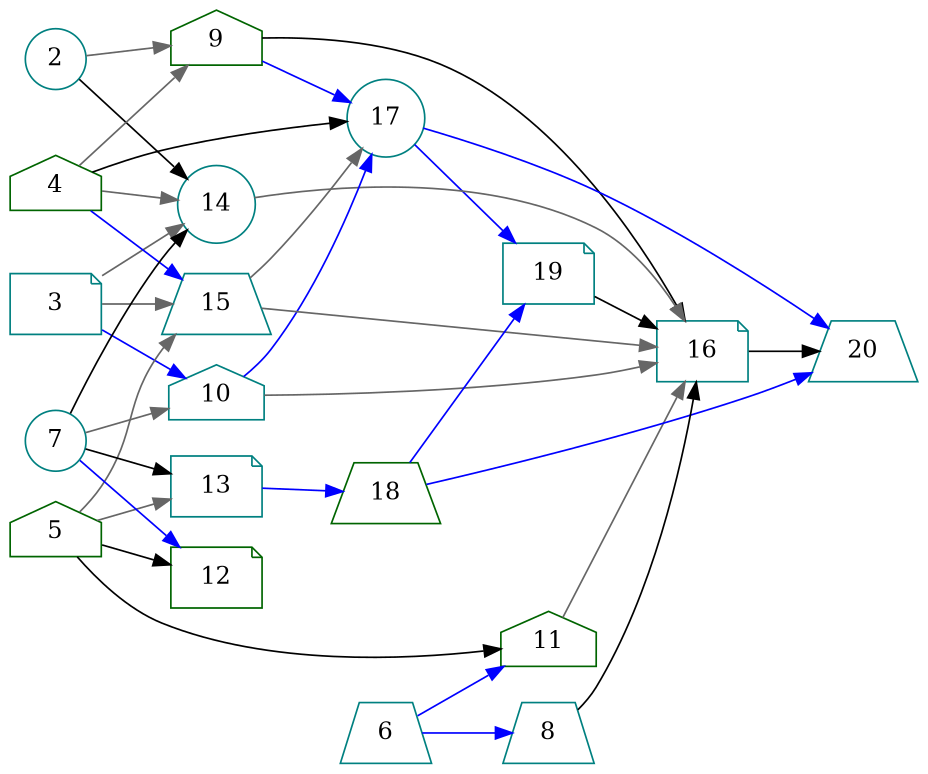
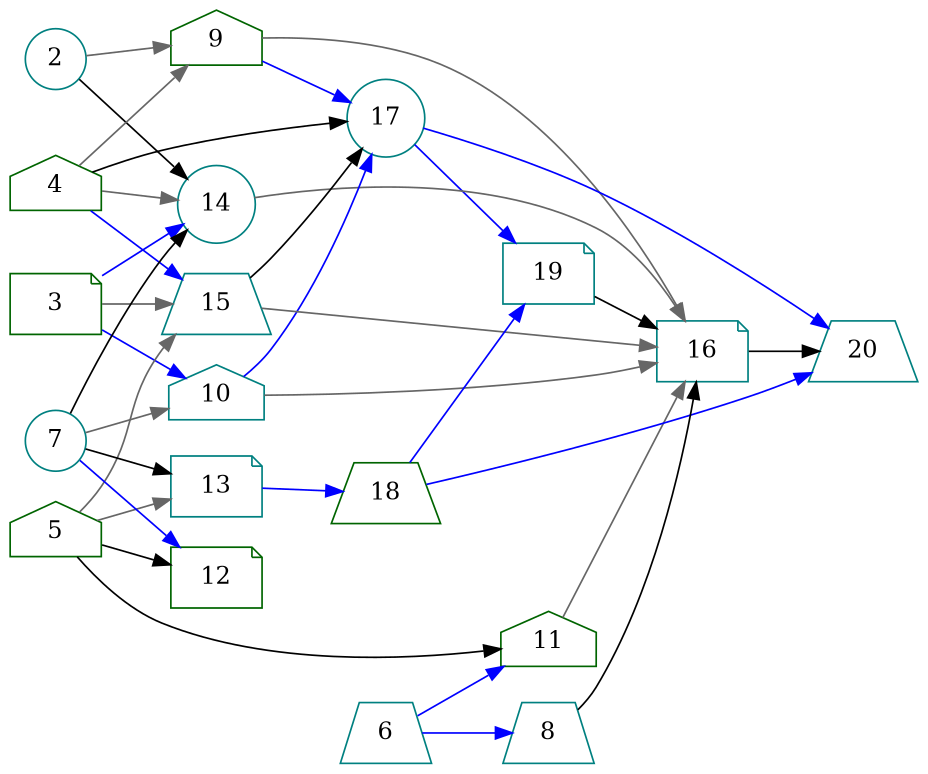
edge "9" -> "16": color black -> gray40
edge "15" -> "17": color gray40 -> black
edge "3" -> "14": color gray40 -> blue
node "3": color teal -> darkgreen
